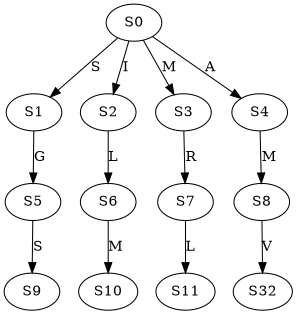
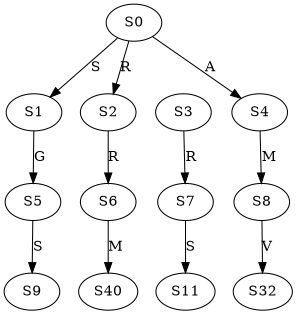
edge "S0" -> "S3": removed, label "M"
edge "S0" -> "S2": label "I" -> "R"
edge "S2" -> "S6": label "L" -> "R"
edge "S7" -> "S11": label "L" -> "S"
node "S10": label "S10" -> "S40"
